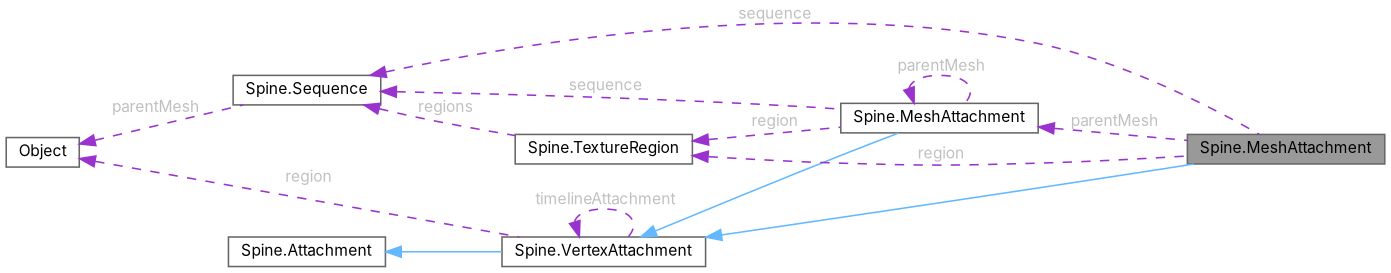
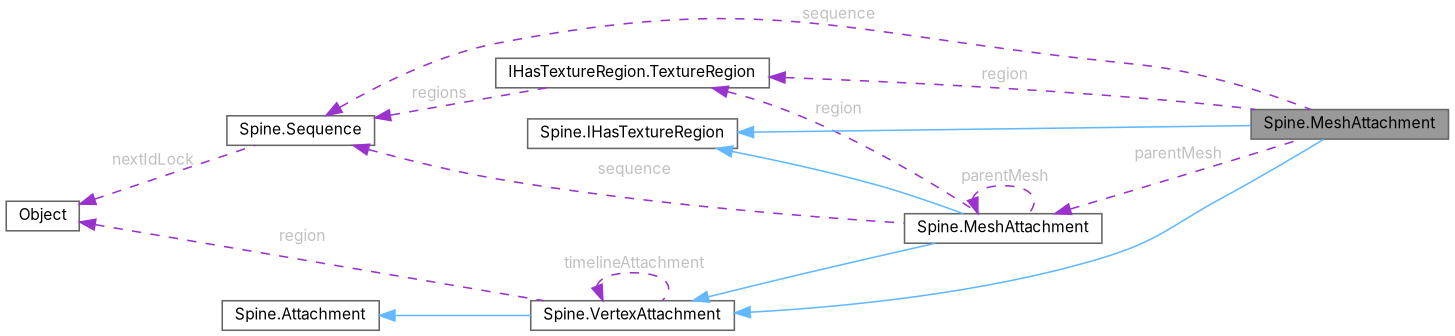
edge "Spine.Sequence" -> "Object": label " parentMesh" -> " nextIdLock"
node "Spine.IHasTextureRegion": added
node "Spine.TextureRegion": label "Spine.TextureRegion" -> "IHasTextureRegion.TextureRegion"
